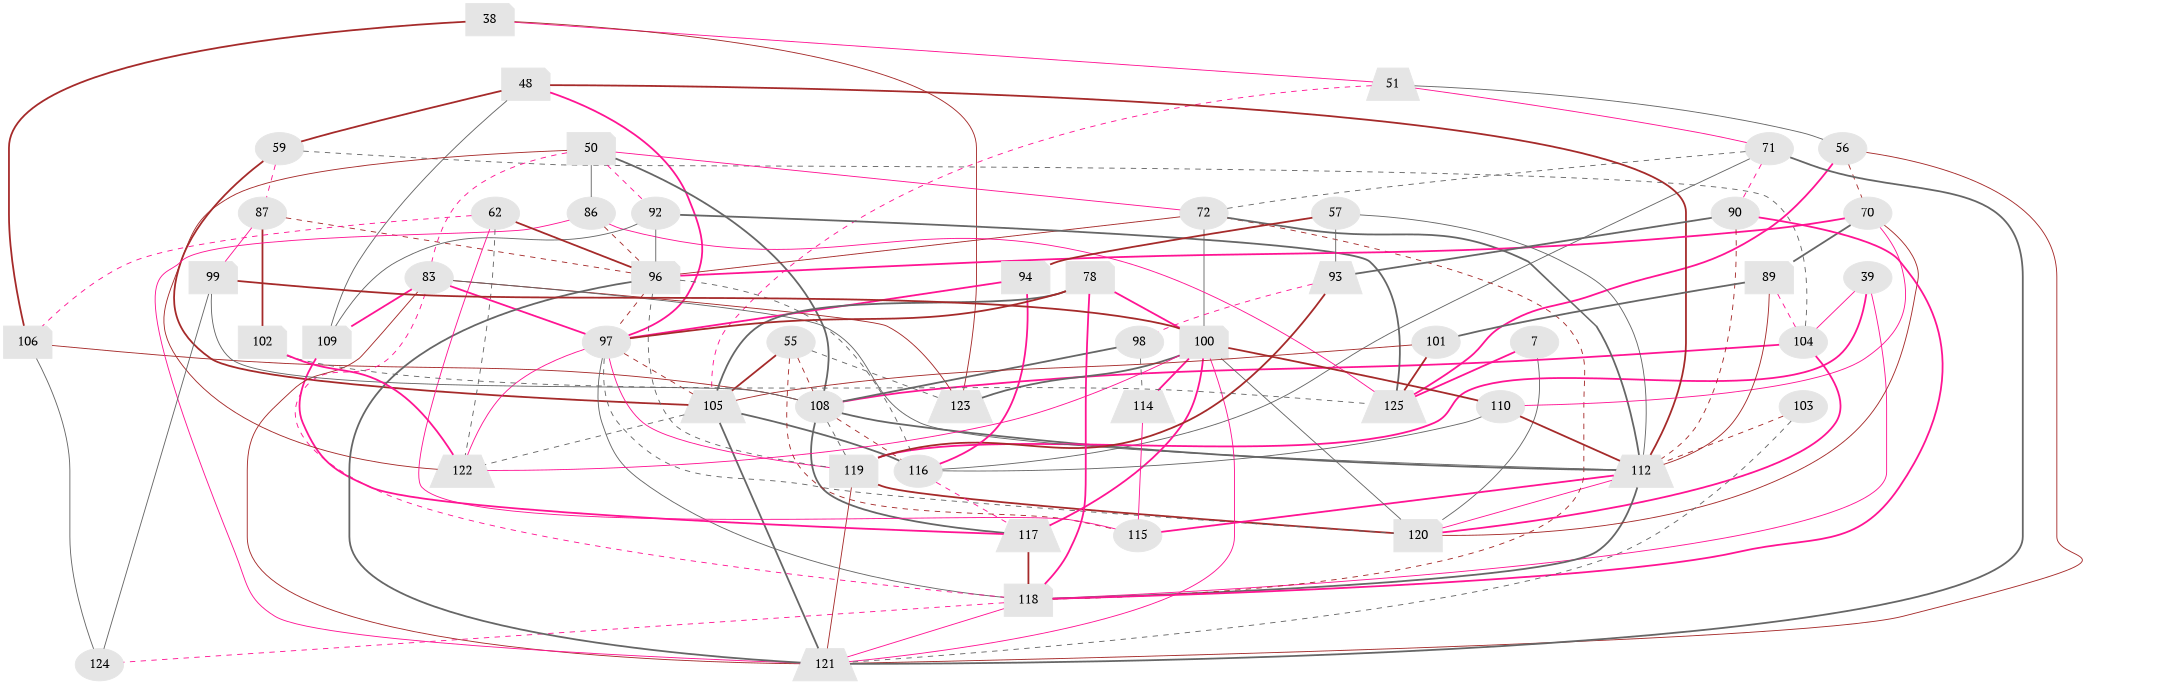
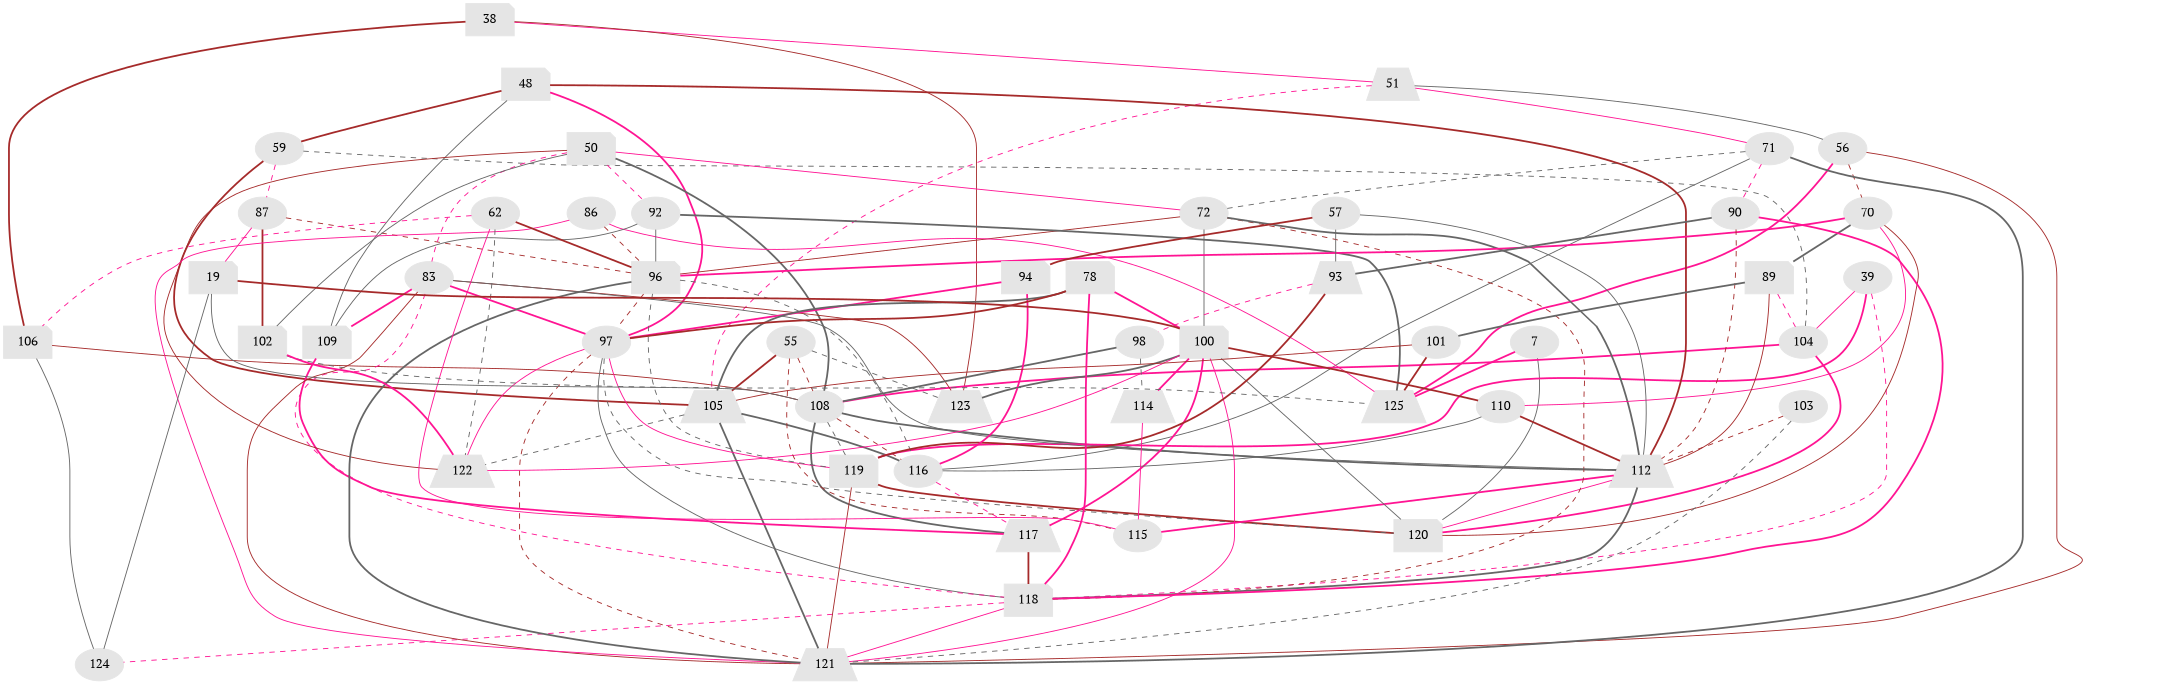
edge "50" -- "86": now "50" -- "102"
node "99": label "99" -> "19"
edge "97" -- "105": now "97" -- "121"
edge "39" -- "118": style solid -> dashed
